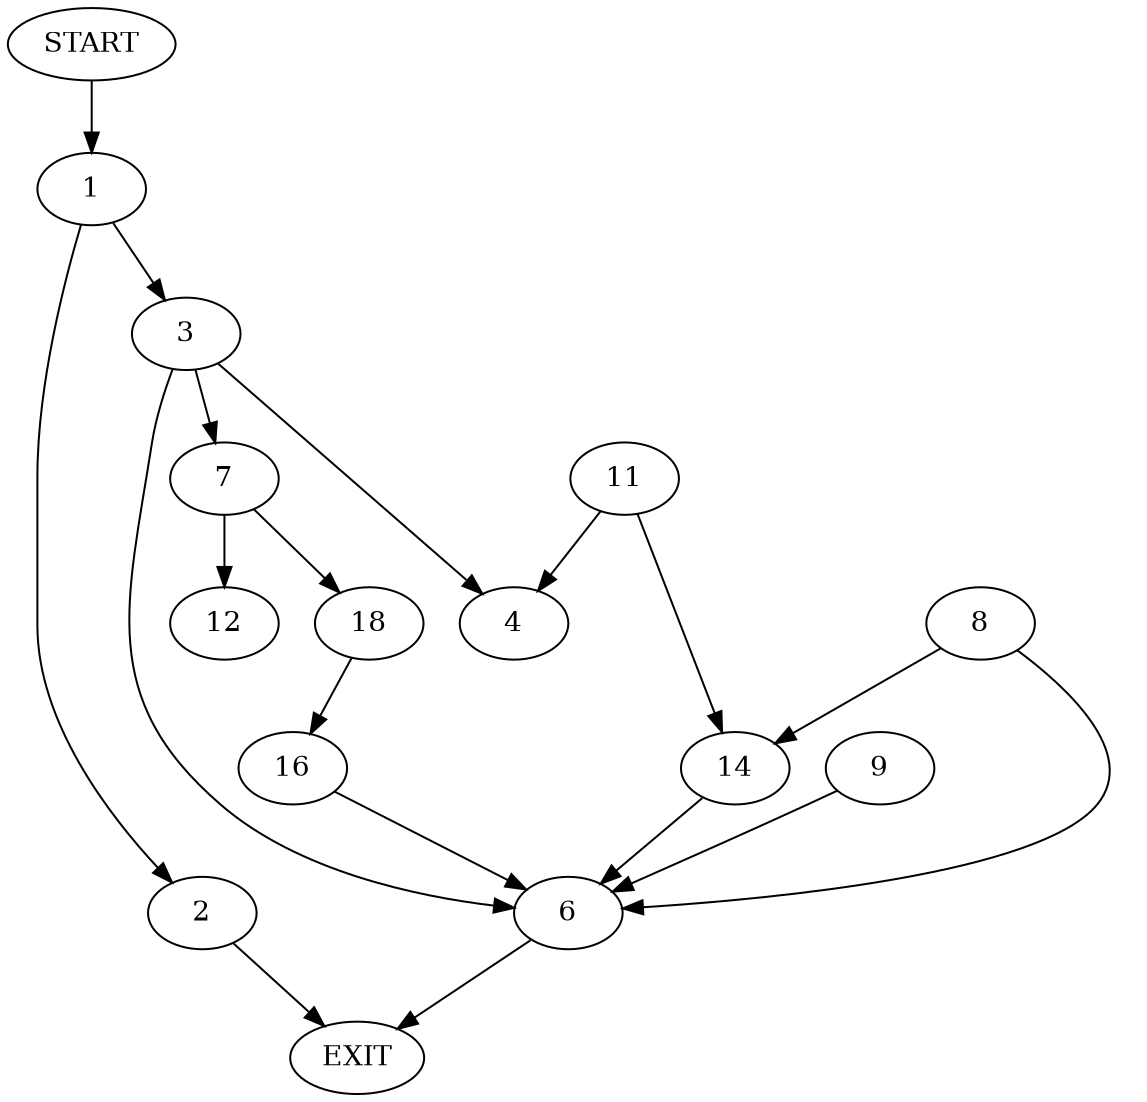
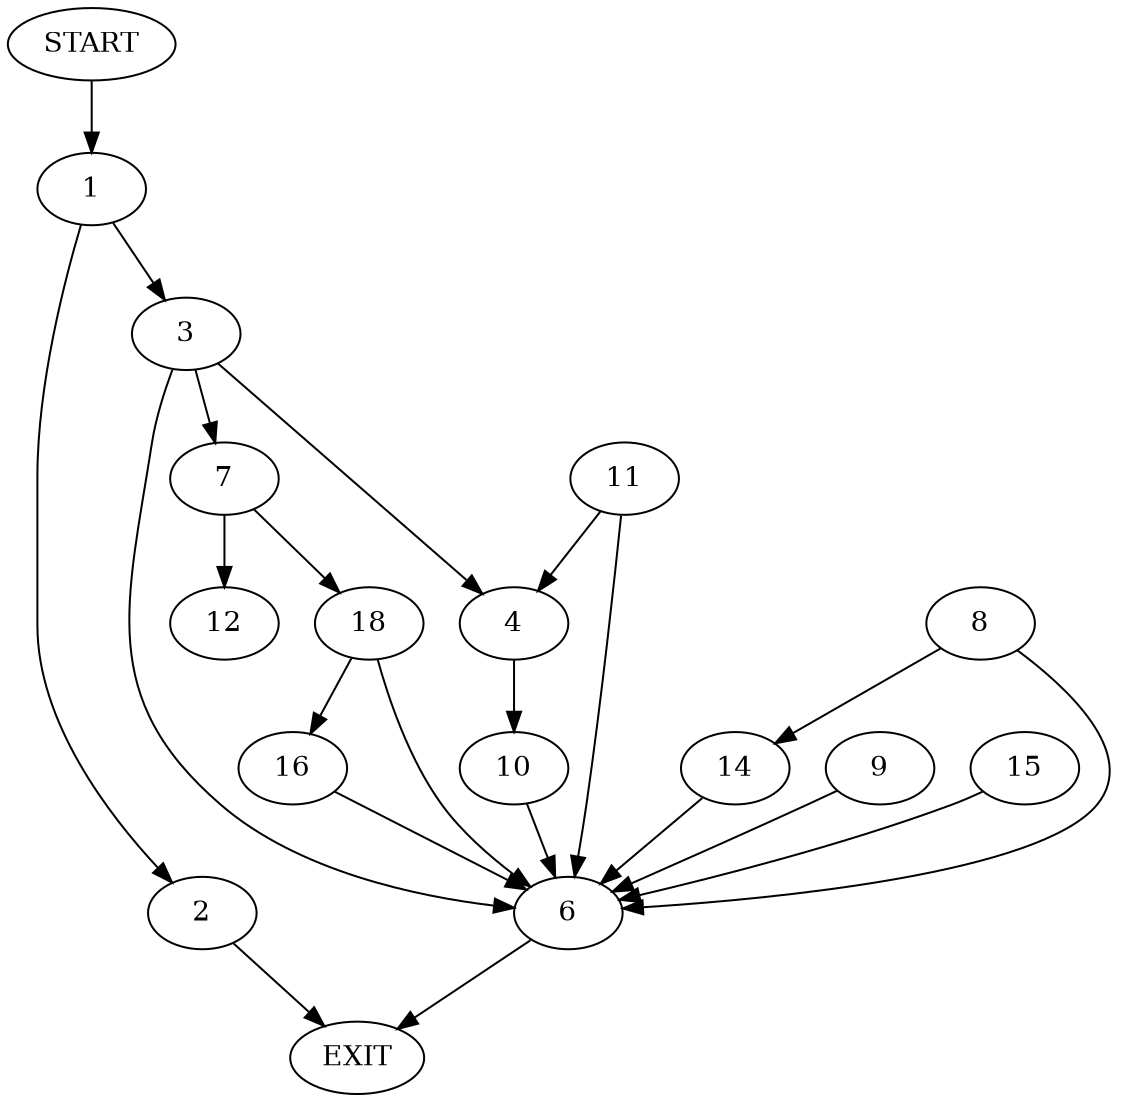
edge "11" -> "14": now "11" -> "6"
node "10": added
node "15": added
edge "18" -> "6": added
